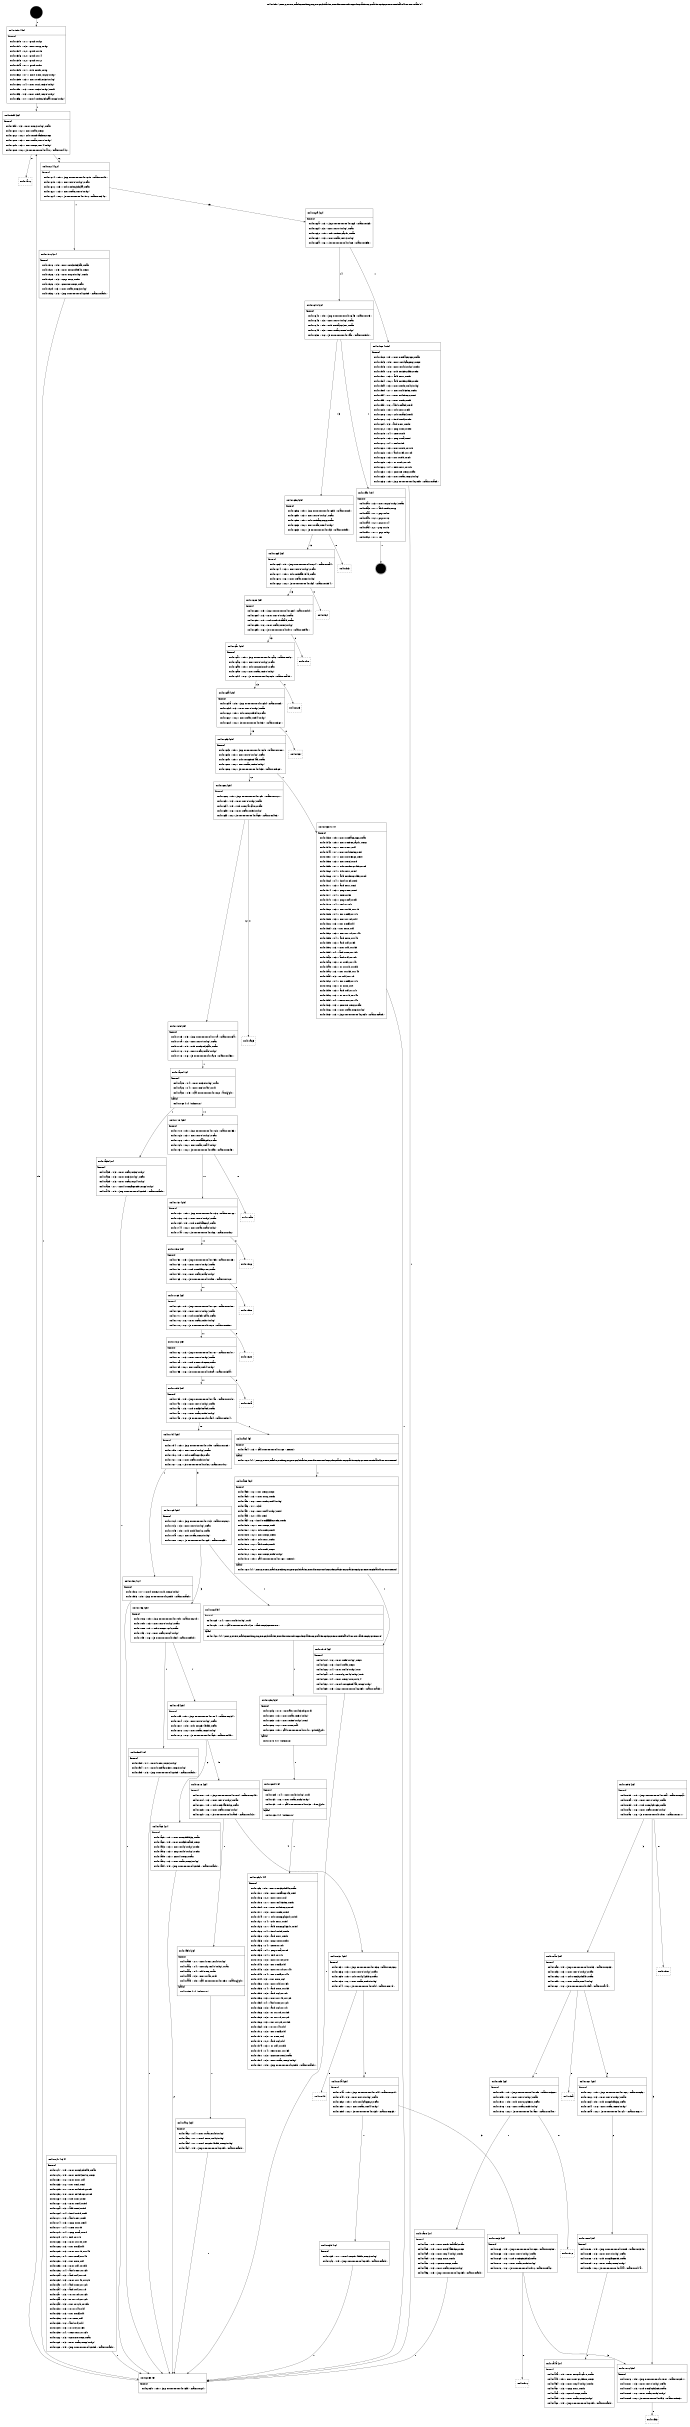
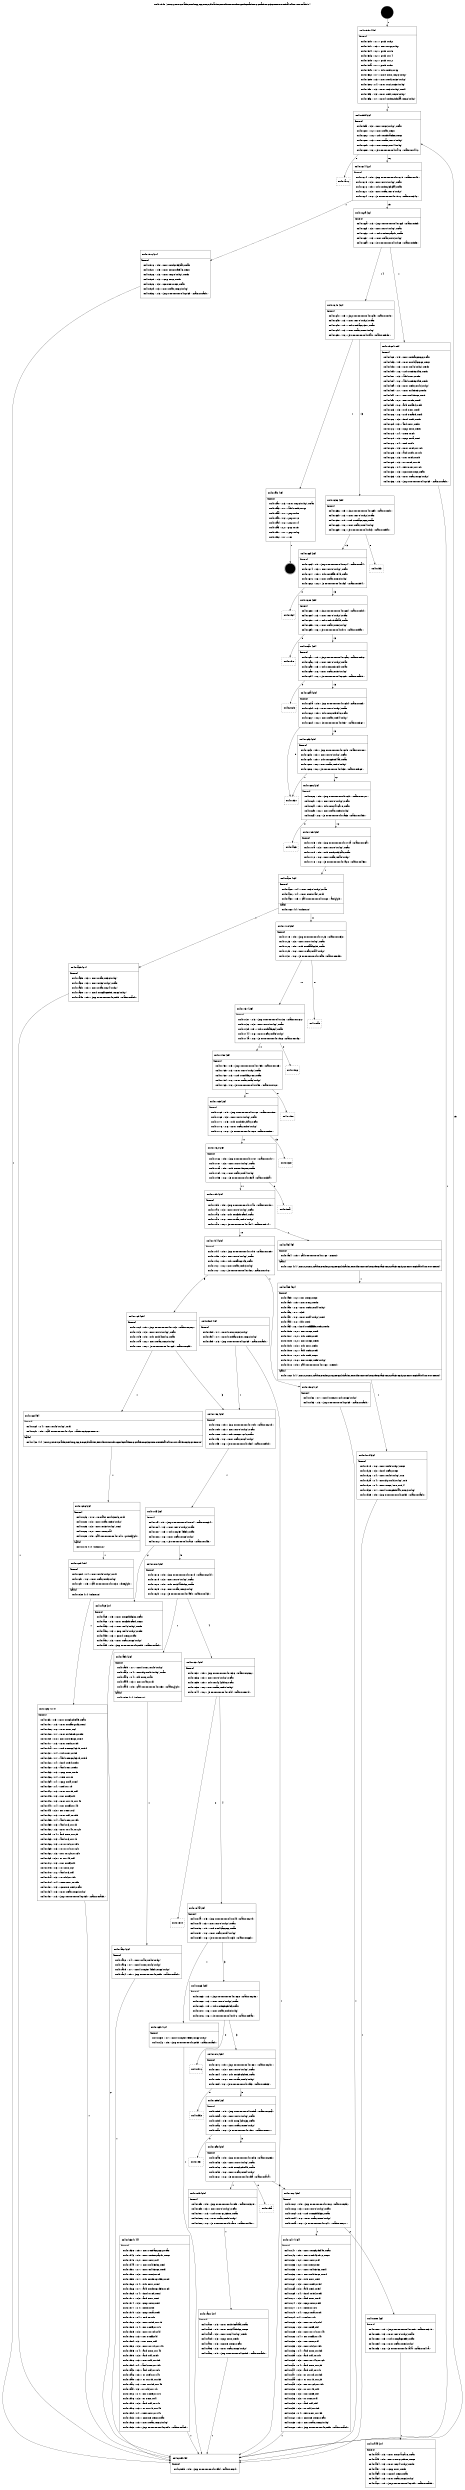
edge "0x4016d3 [25]" -> "0x401b3e [144]": now "0x4016d3 [25]" -> "0x401937"
edge "0x401769 [25]" -> "0x401e2e": label " 0" -> " 13"
edge "0x4017e6 [25]" -> "0x401f8d [19]": reversed
edge "0x401895 [25]" -> "0x40187c [25]": reversed
edge "0x401cfc [144]" -> "0x40205b [5]": added, label "1"
edge "0x4018c7 [25]" -> "0x401c47 [134]": added, label "1"
node "0x401912": removed
